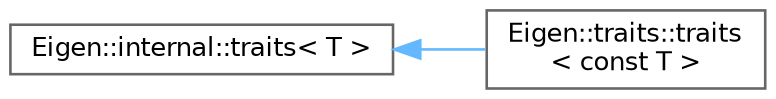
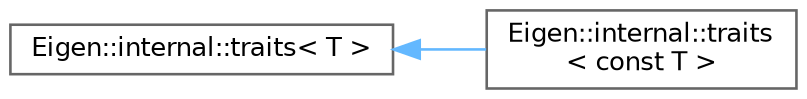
node "Eigen::traits::traits < const T >": label "Eigen::traits::traits < const T >" -> "Eigen::internal::traits < const T >"
